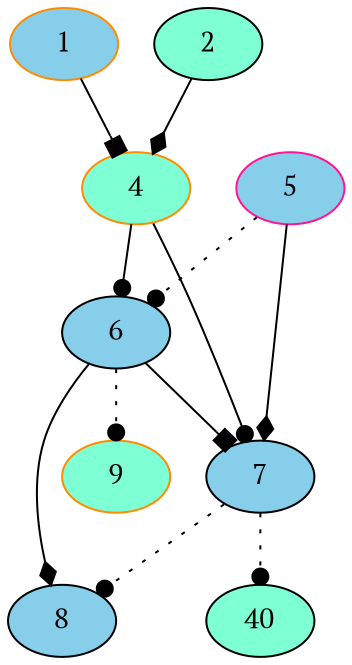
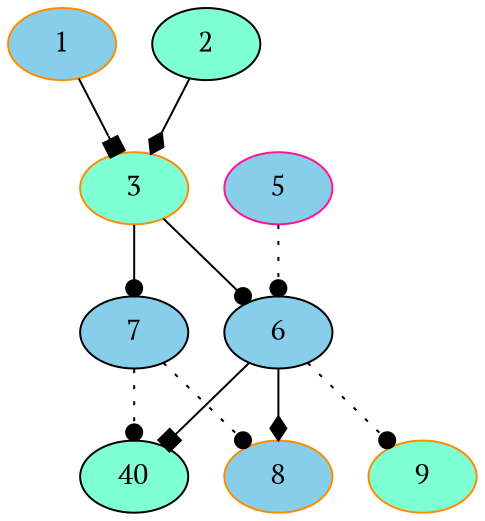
node "4": label "4" -> "3"
edge "5" -> "7": removed
edge "6" -> "7": now "6" -> "40"
node "8": color black -> darkorange
